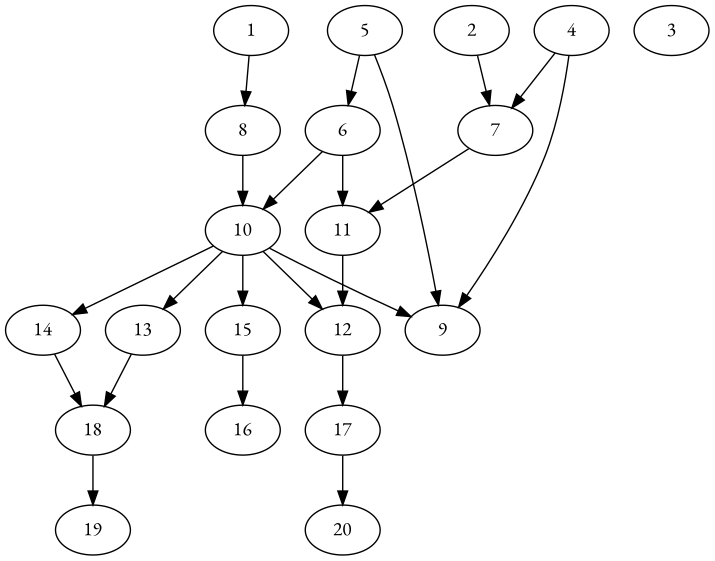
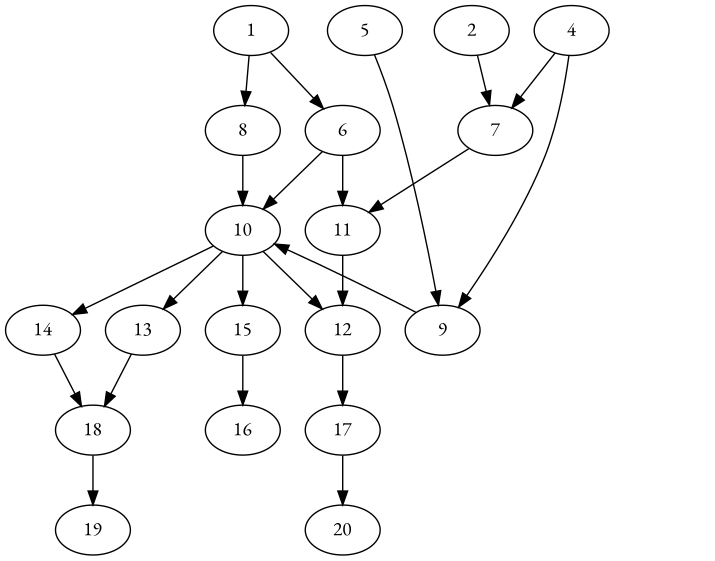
node "3": removed
edge "5" -> "6": now "1" -> "6"
edge "10" -> "9": reversed
